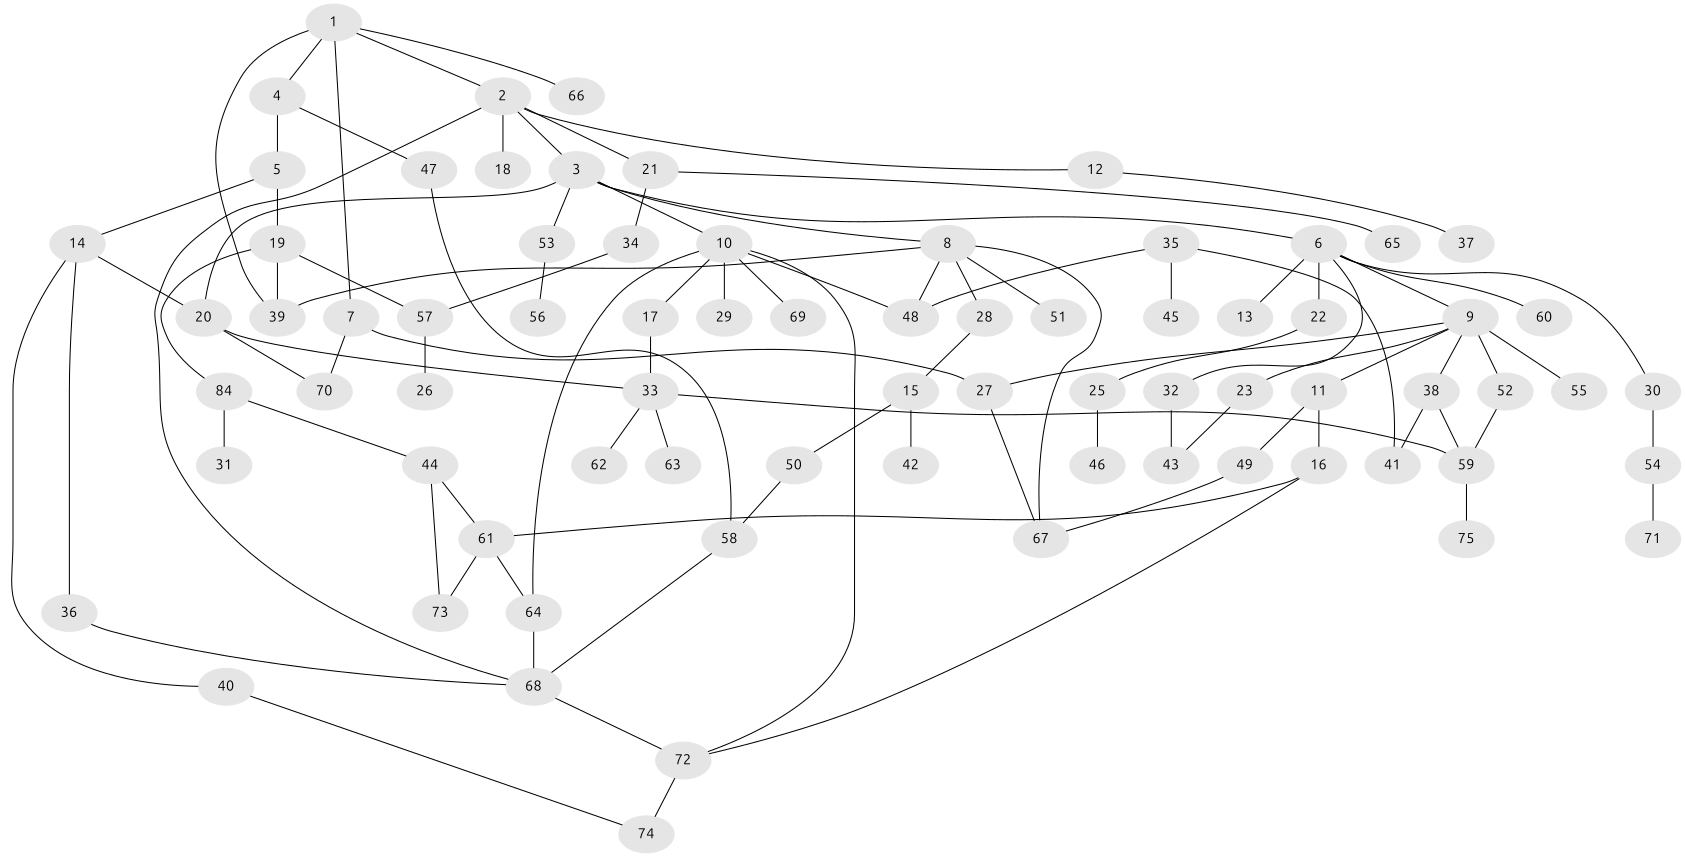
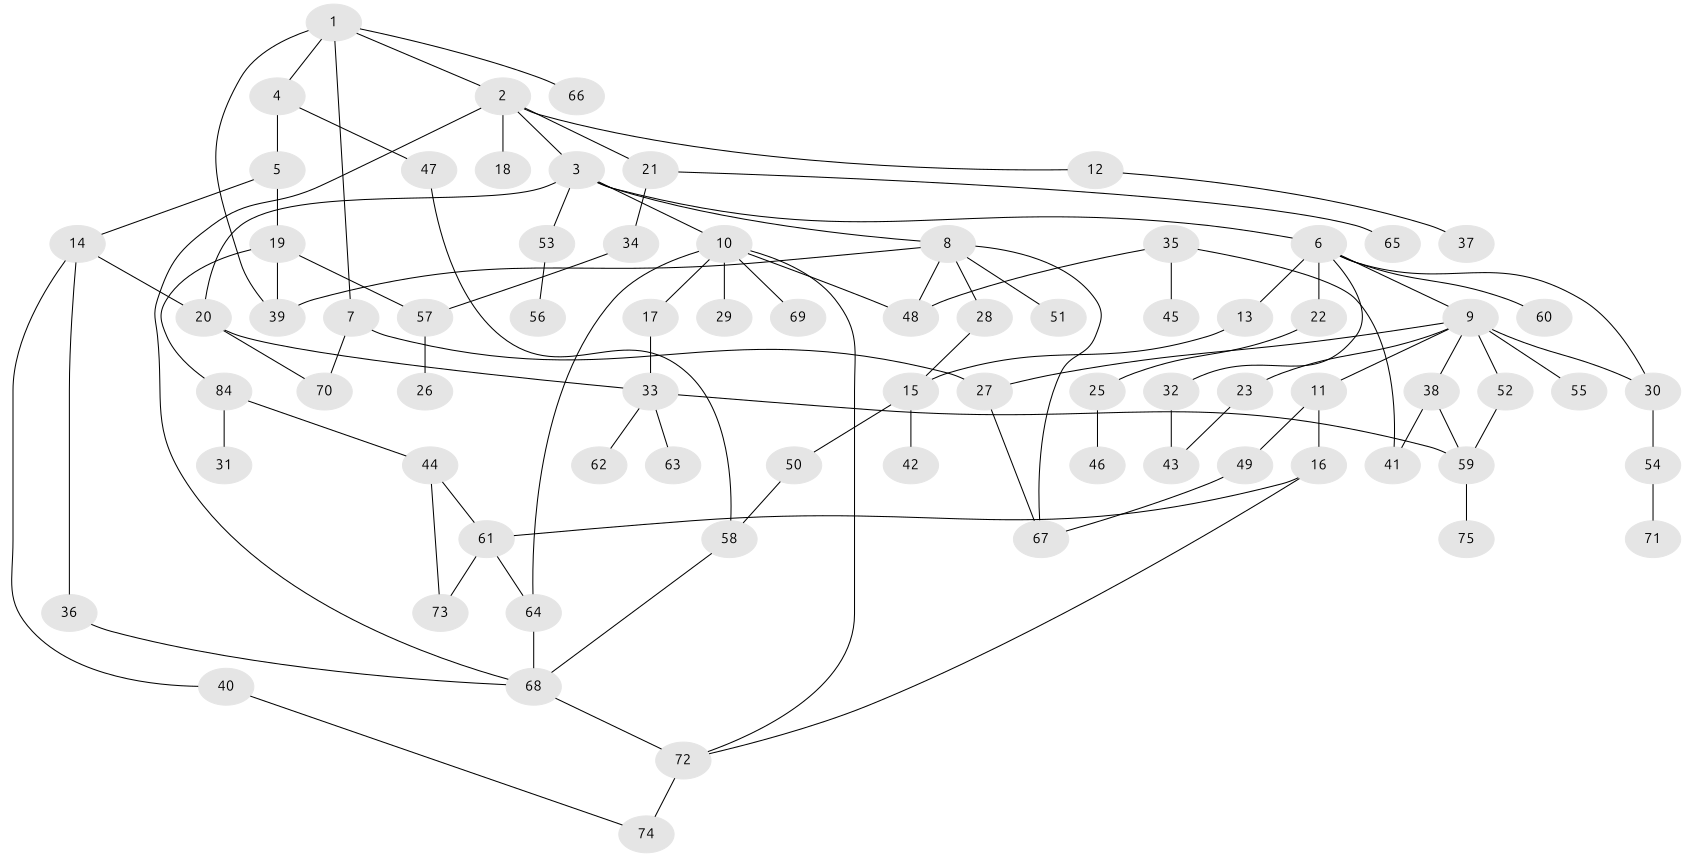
edge "13" -- "15": added
edge "9" -- "30": added
